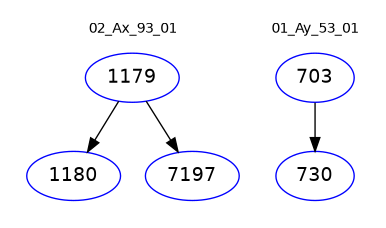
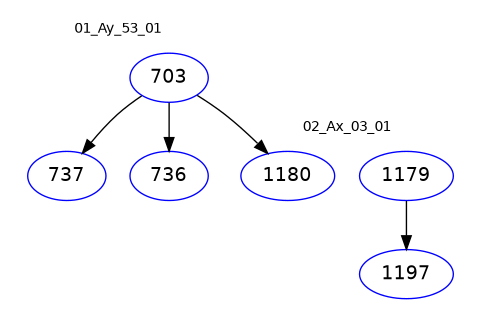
cluster "02_Ax_93_01": label "02_Ax_93_01" -> "02_Ax_03_01"
edge "1179" -> "1180": now "703" -> "1180"
node "737": added
node "7197": label "7197" -> "1197"
node "730": label "730" -> "736"
